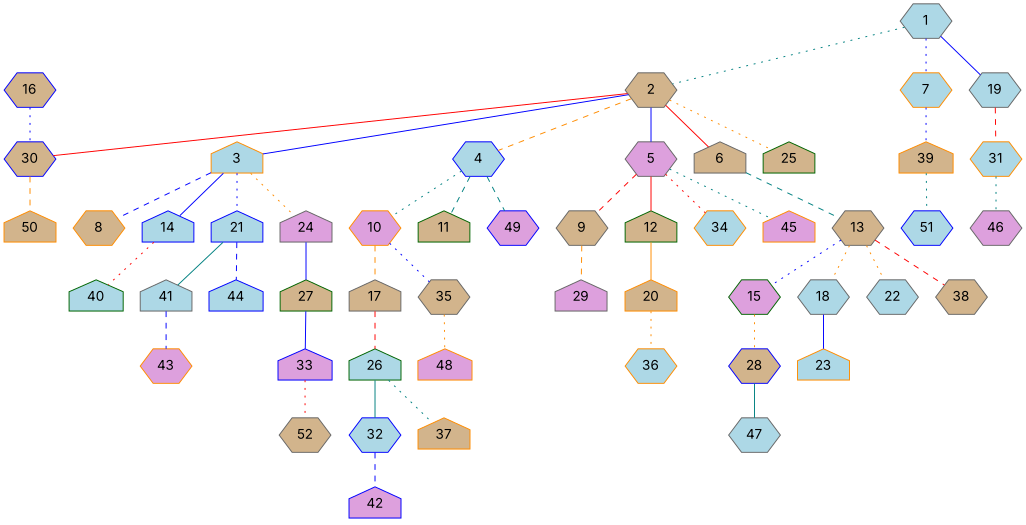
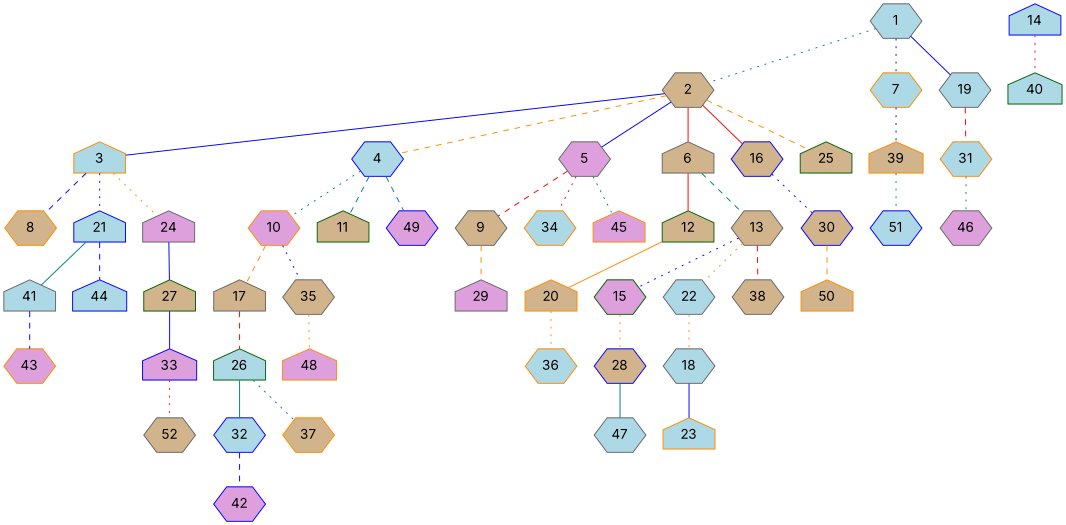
edge "2" -- "30": now "2" -- "16"
edge "2" -- "25": style dotted -> dashed
edge "3" -- "14": removed
edge "5" -- "12": now "6" -- "12"
edge "13" -- "18": now "22" -- "18"
node "37": shape house -> hexagon
node "42": shape house -> hexagon
